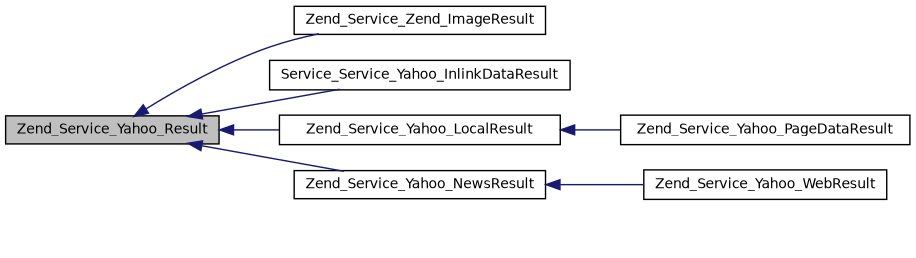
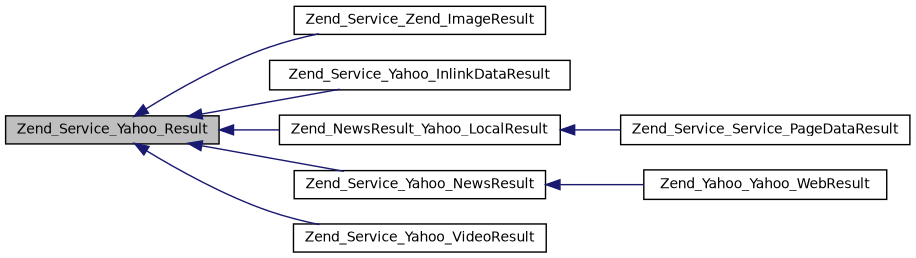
node "Service_Service_Yahoo_InlinkDataResult": label "Service_Service_Yahoo_InlinkDataResult" -> "Zend_Service_Yahoo_InlinkDataResult"
node "Zend_Service_Yahoo_LocalResult": label "Zend_Service_Yahoo_LocalResult" -> "Zend_NewsResult_Yahoo_LocalResult"
node "Zend_Service_Yahoo_PageDataResult": label "Zend_Service_Yahoo_PageDataResult" -> "Zend_Service_Service_PageDataResult"
node "Zend_Service_Yahoo_WebResult": label "Zend_Service_Yahoo_WebResult" -> "Zend_Yahoo_Yahoo_WebResult"
node "Zend_Service_Yahoo_VideoResult": added
